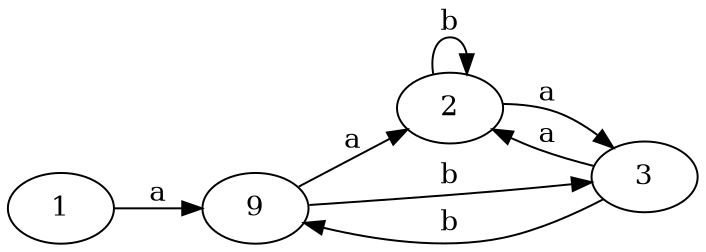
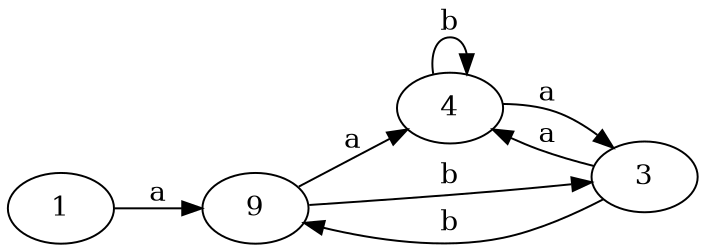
node "2": label "2" -> "4"
